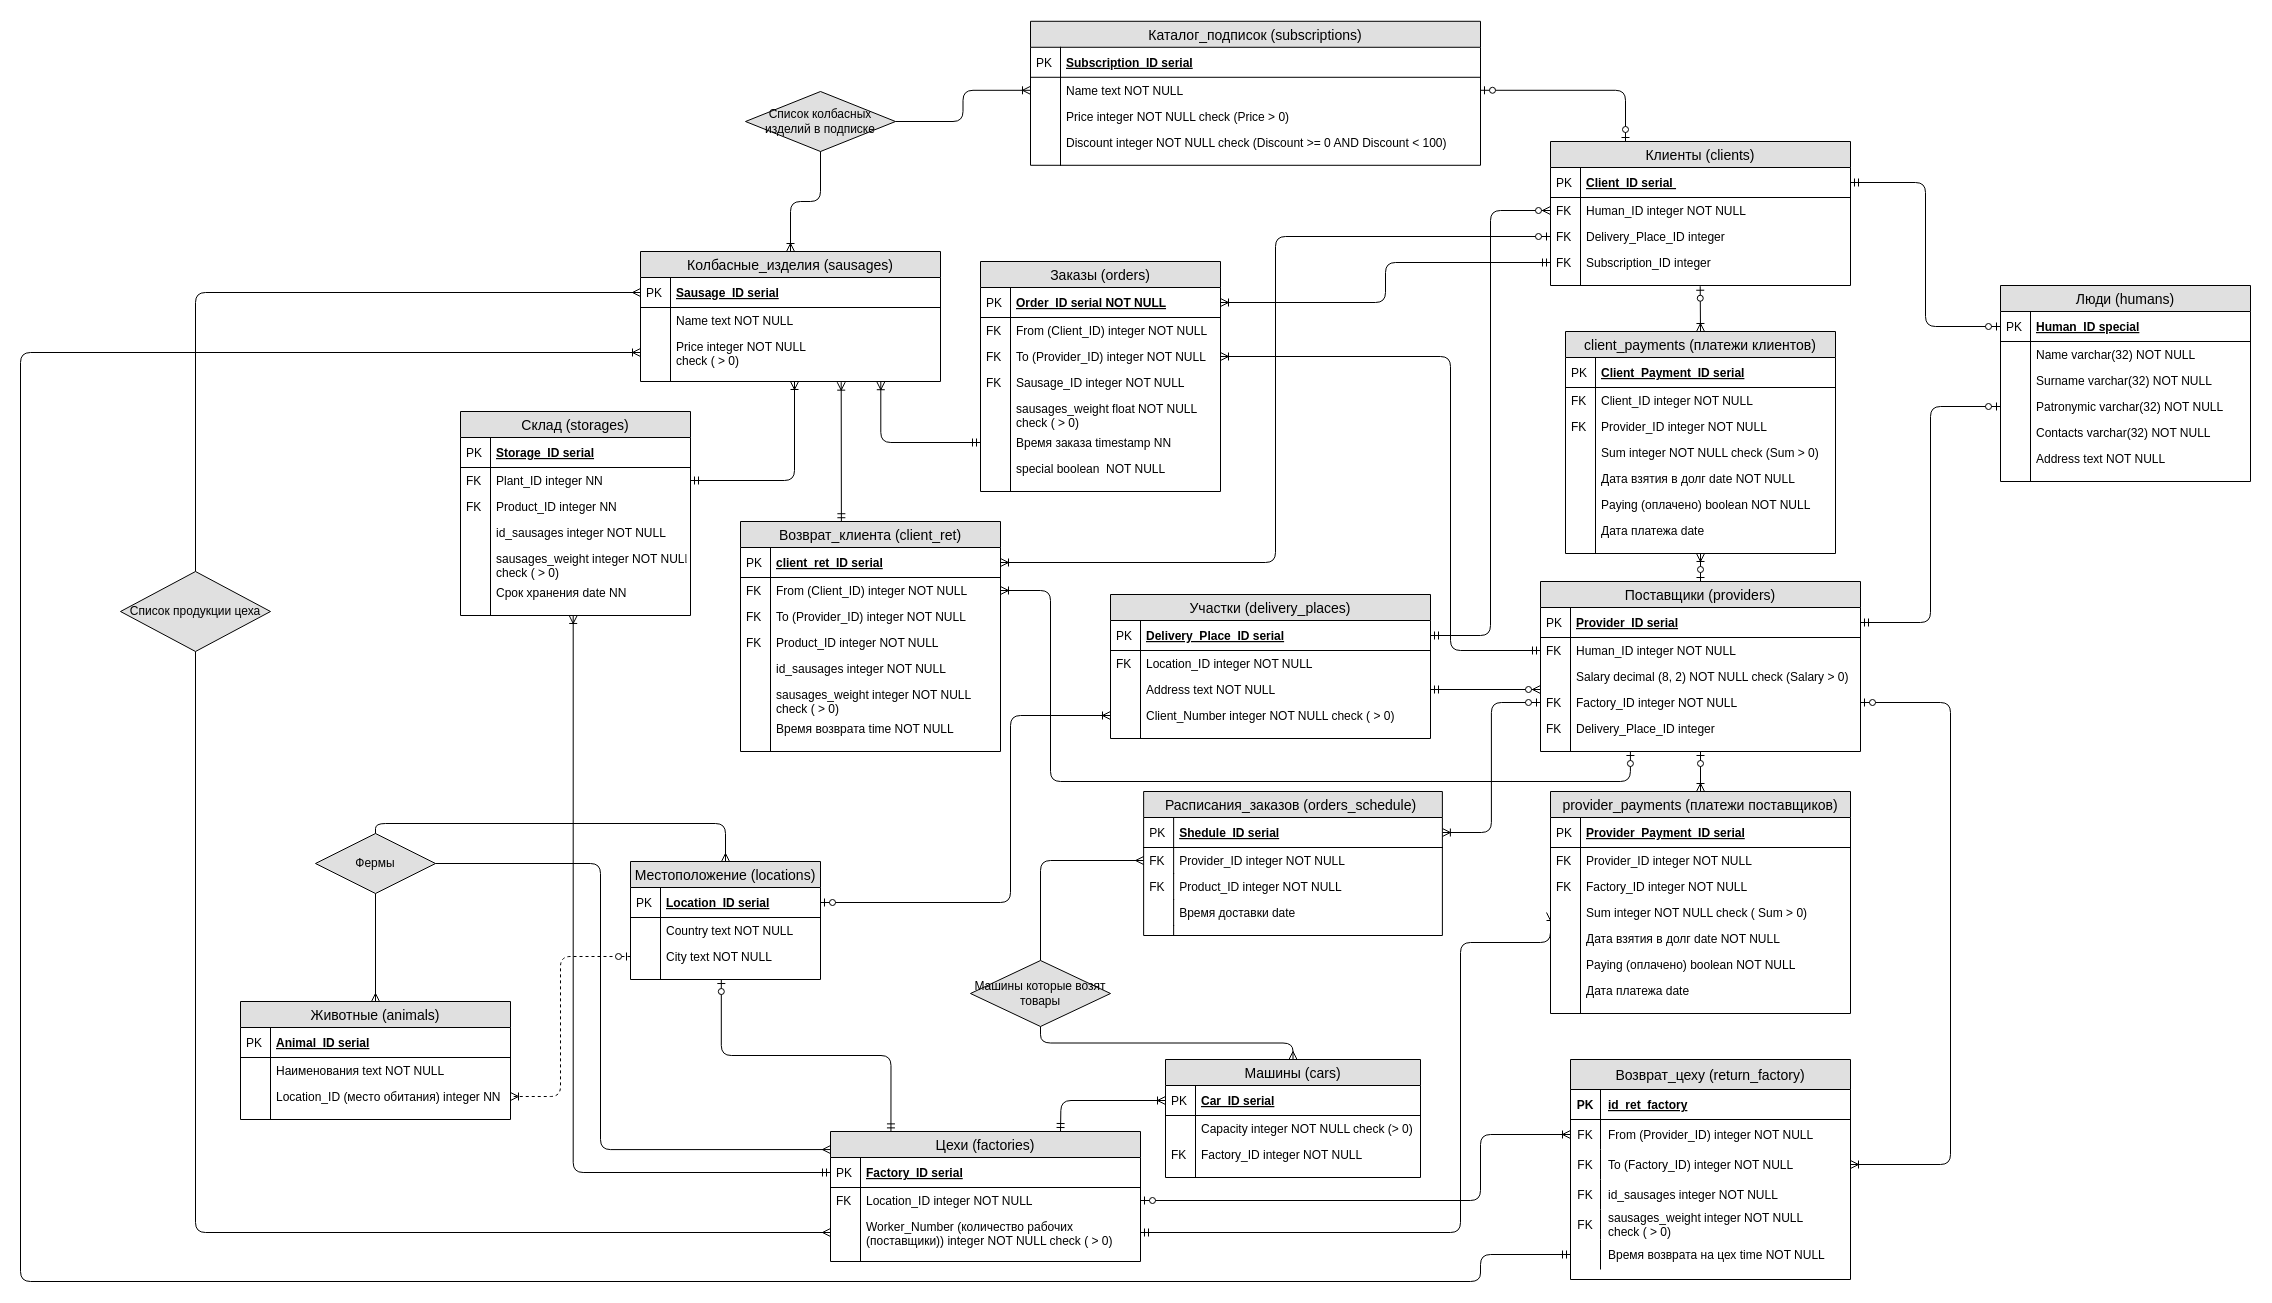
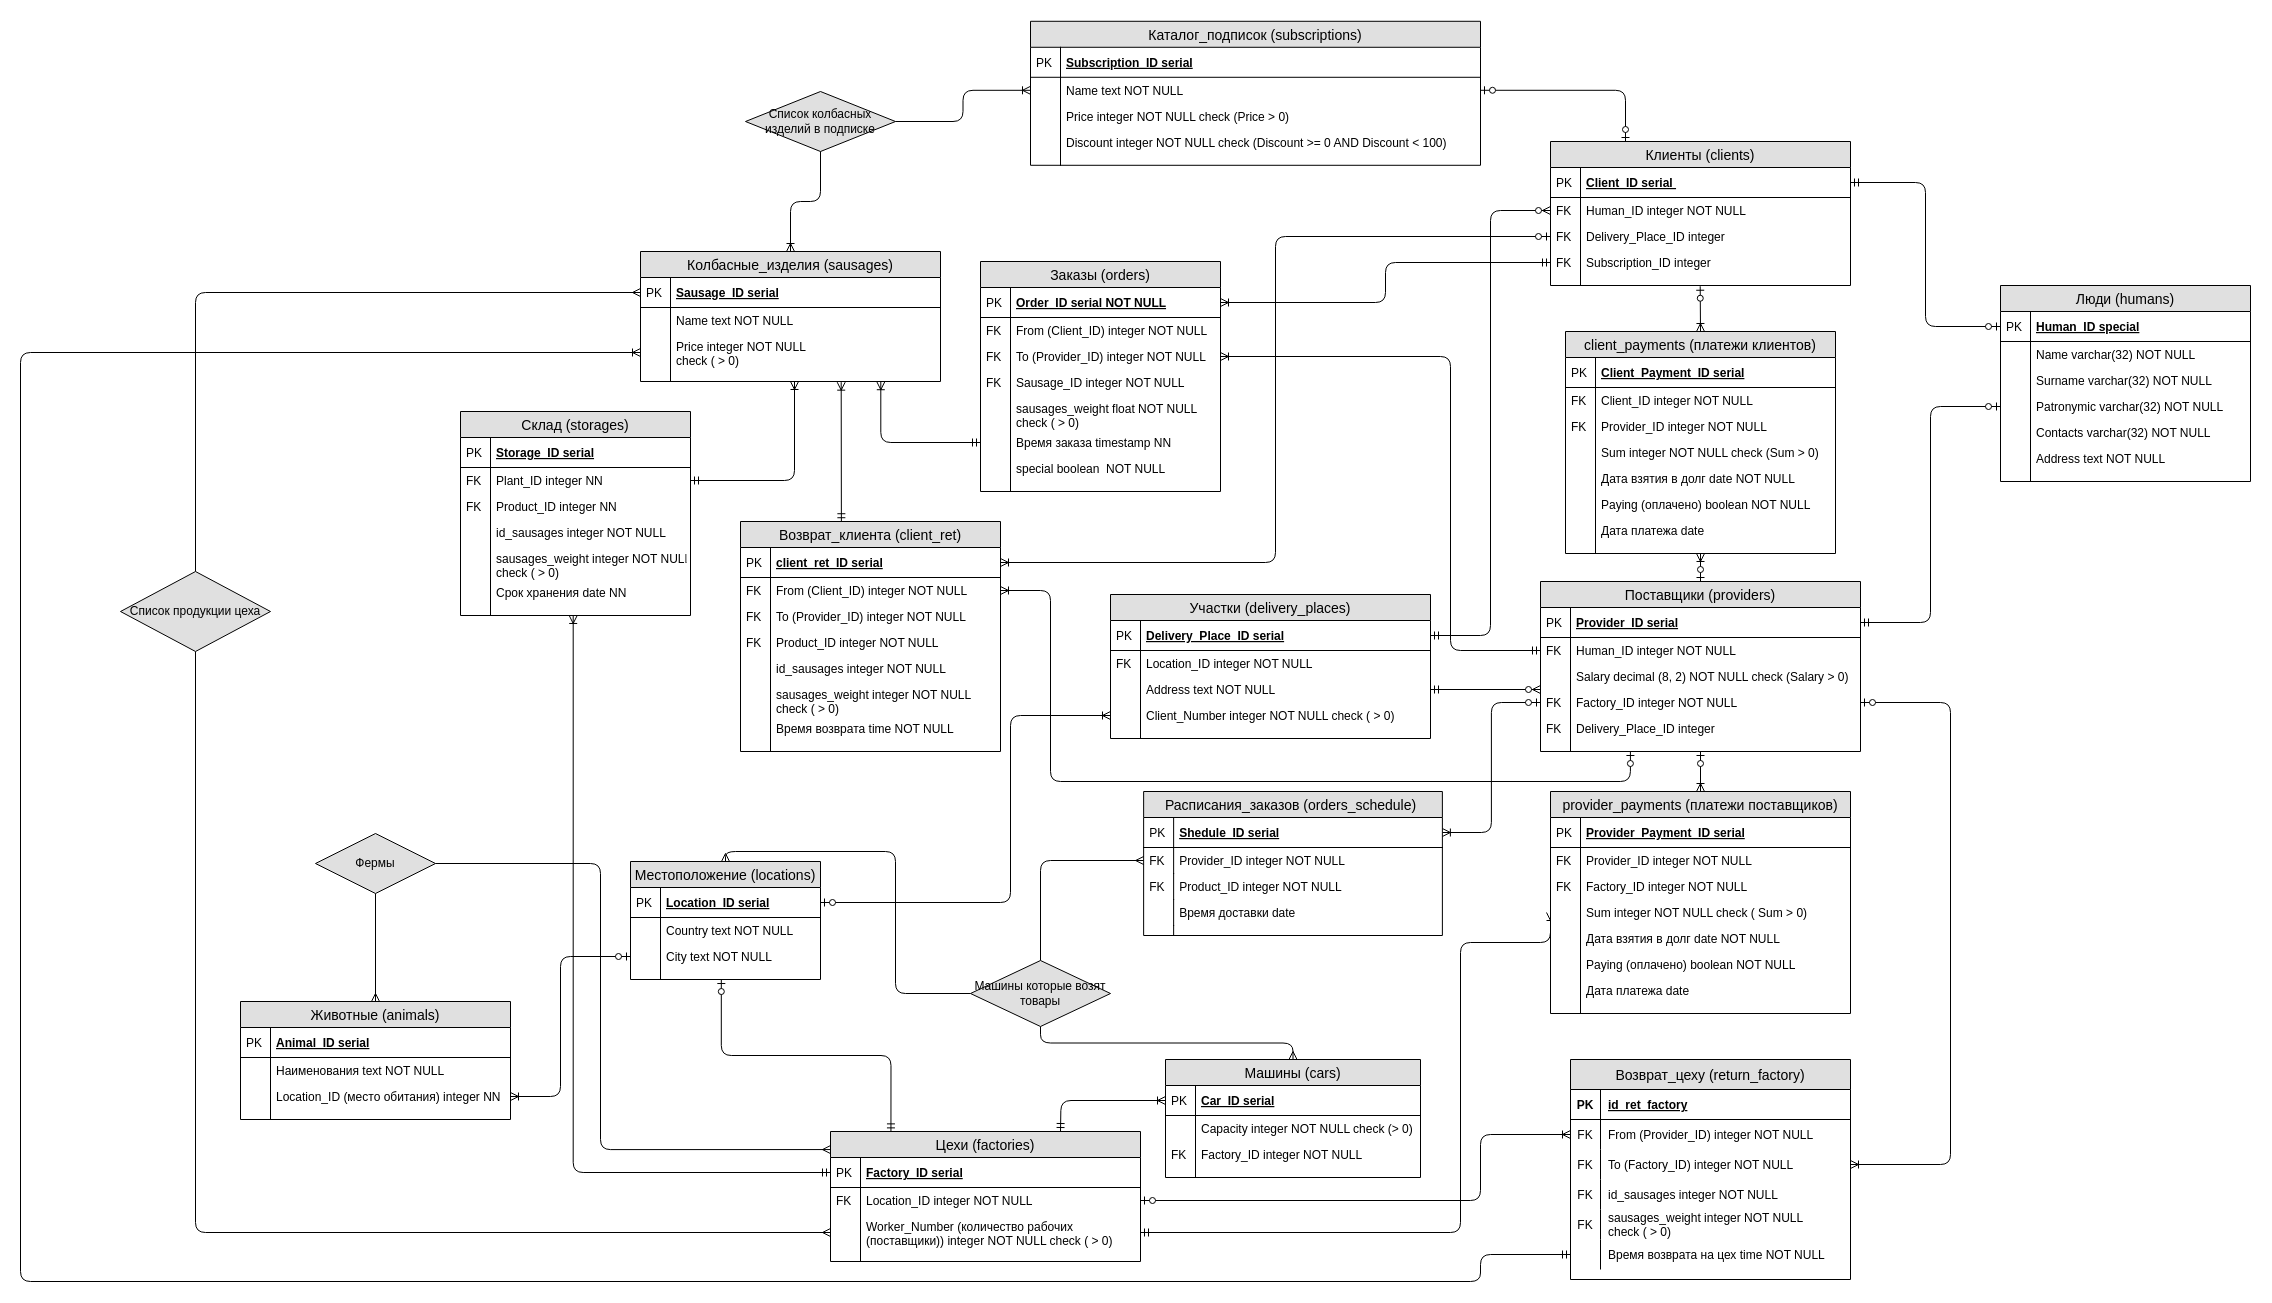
edge "Фермы" -> "Местоположение (locations)": now "Машины которые возят товары" -> "Местоположение (locations)"
edge "City text NOT NULL" -- "Location_ID (место обитания) integer NN": style dashed -> solid
